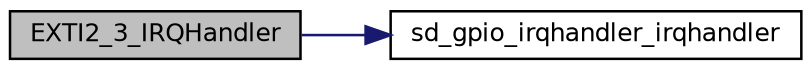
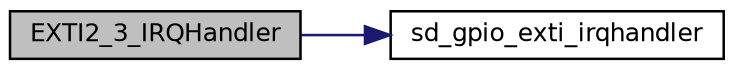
node "sd_gpio_irqhandler_irqhandler": label "sd_gpio_irqhandler_irqhandler" -> "sd_gpio_exti_irqhandler"
